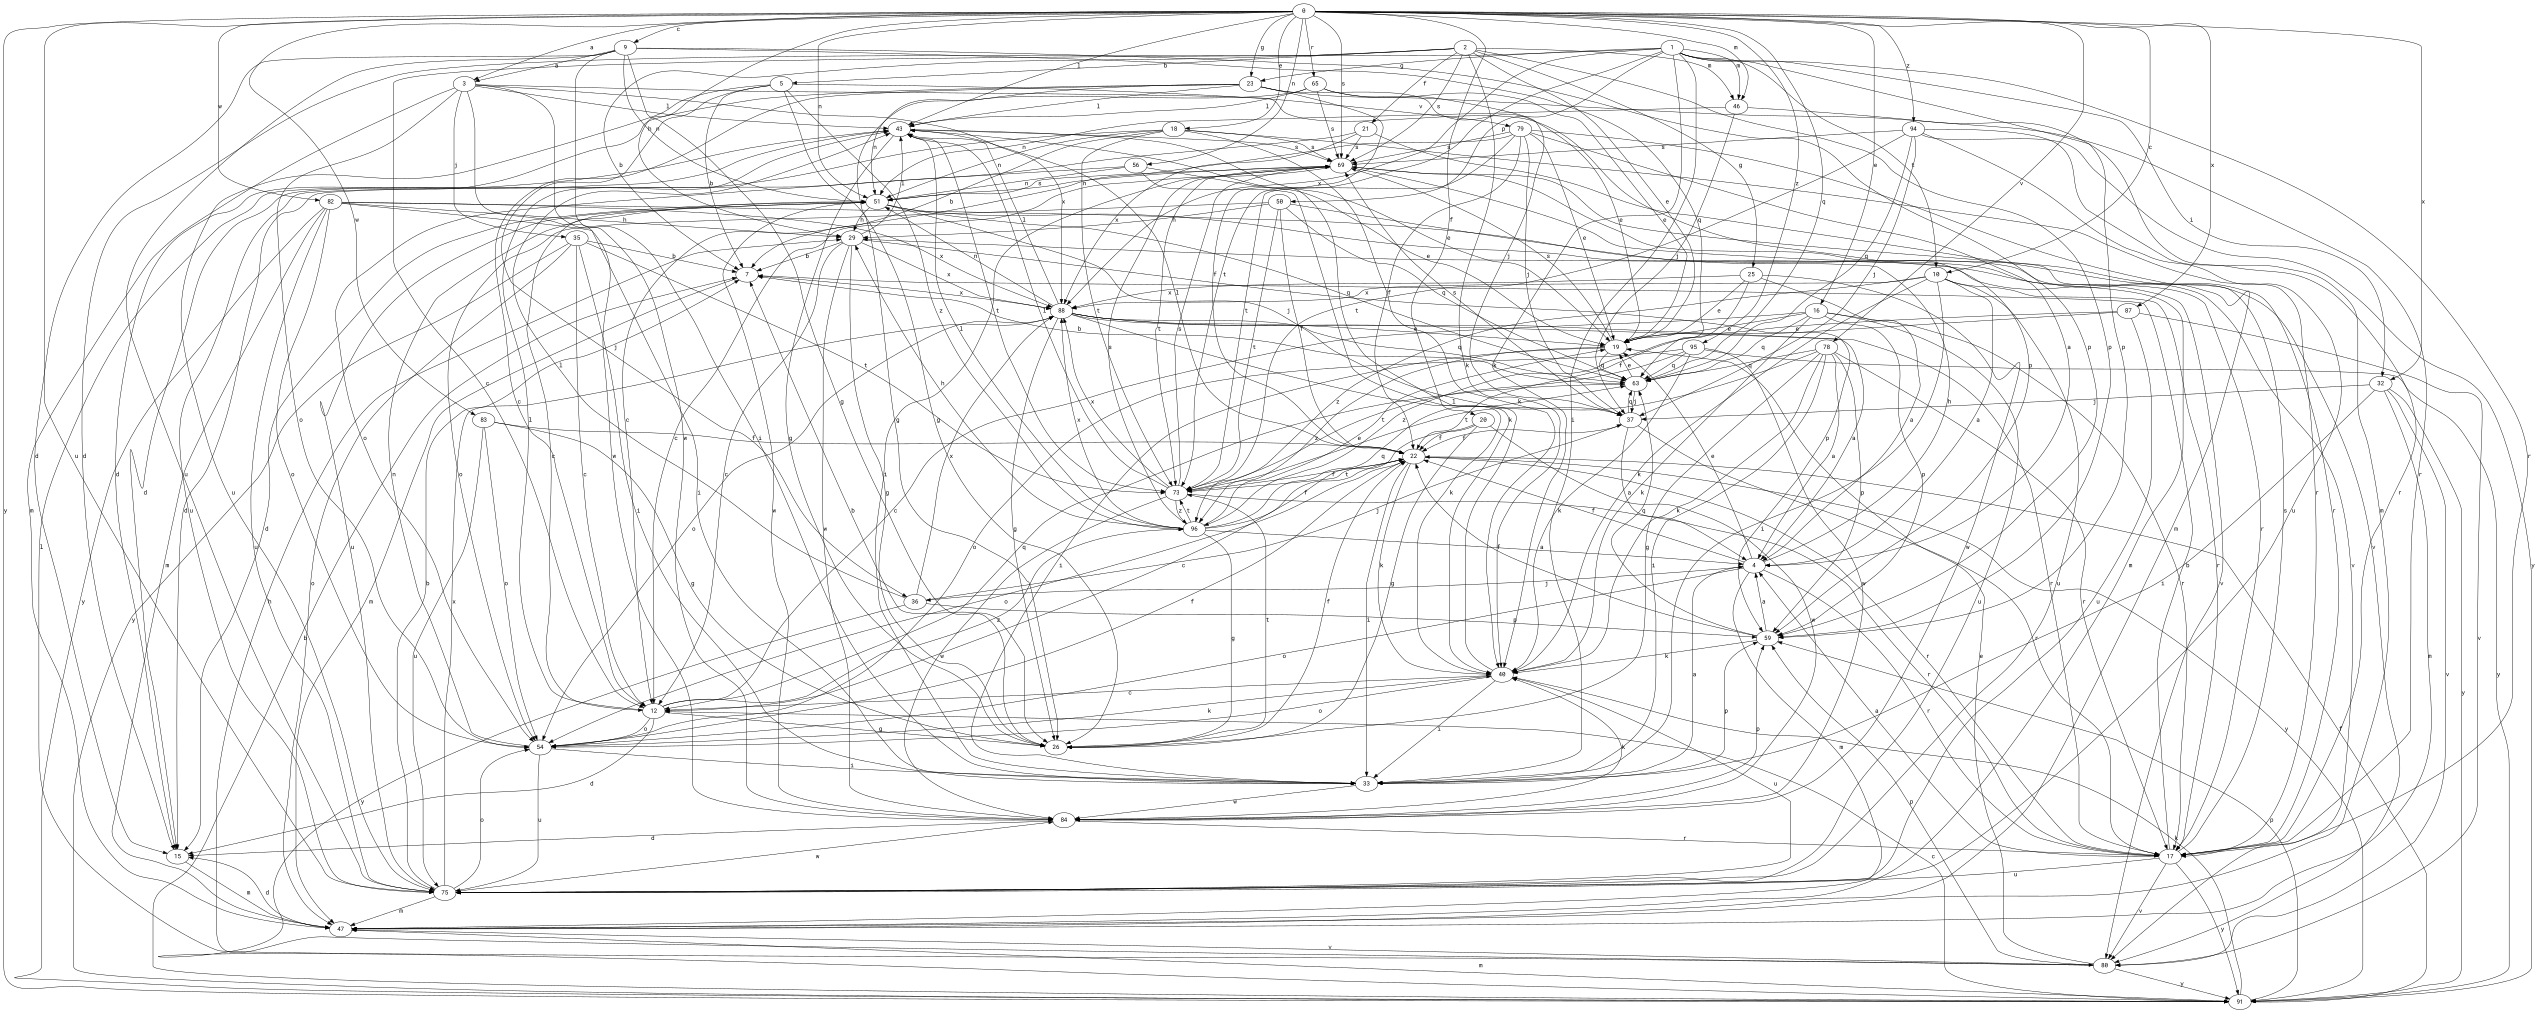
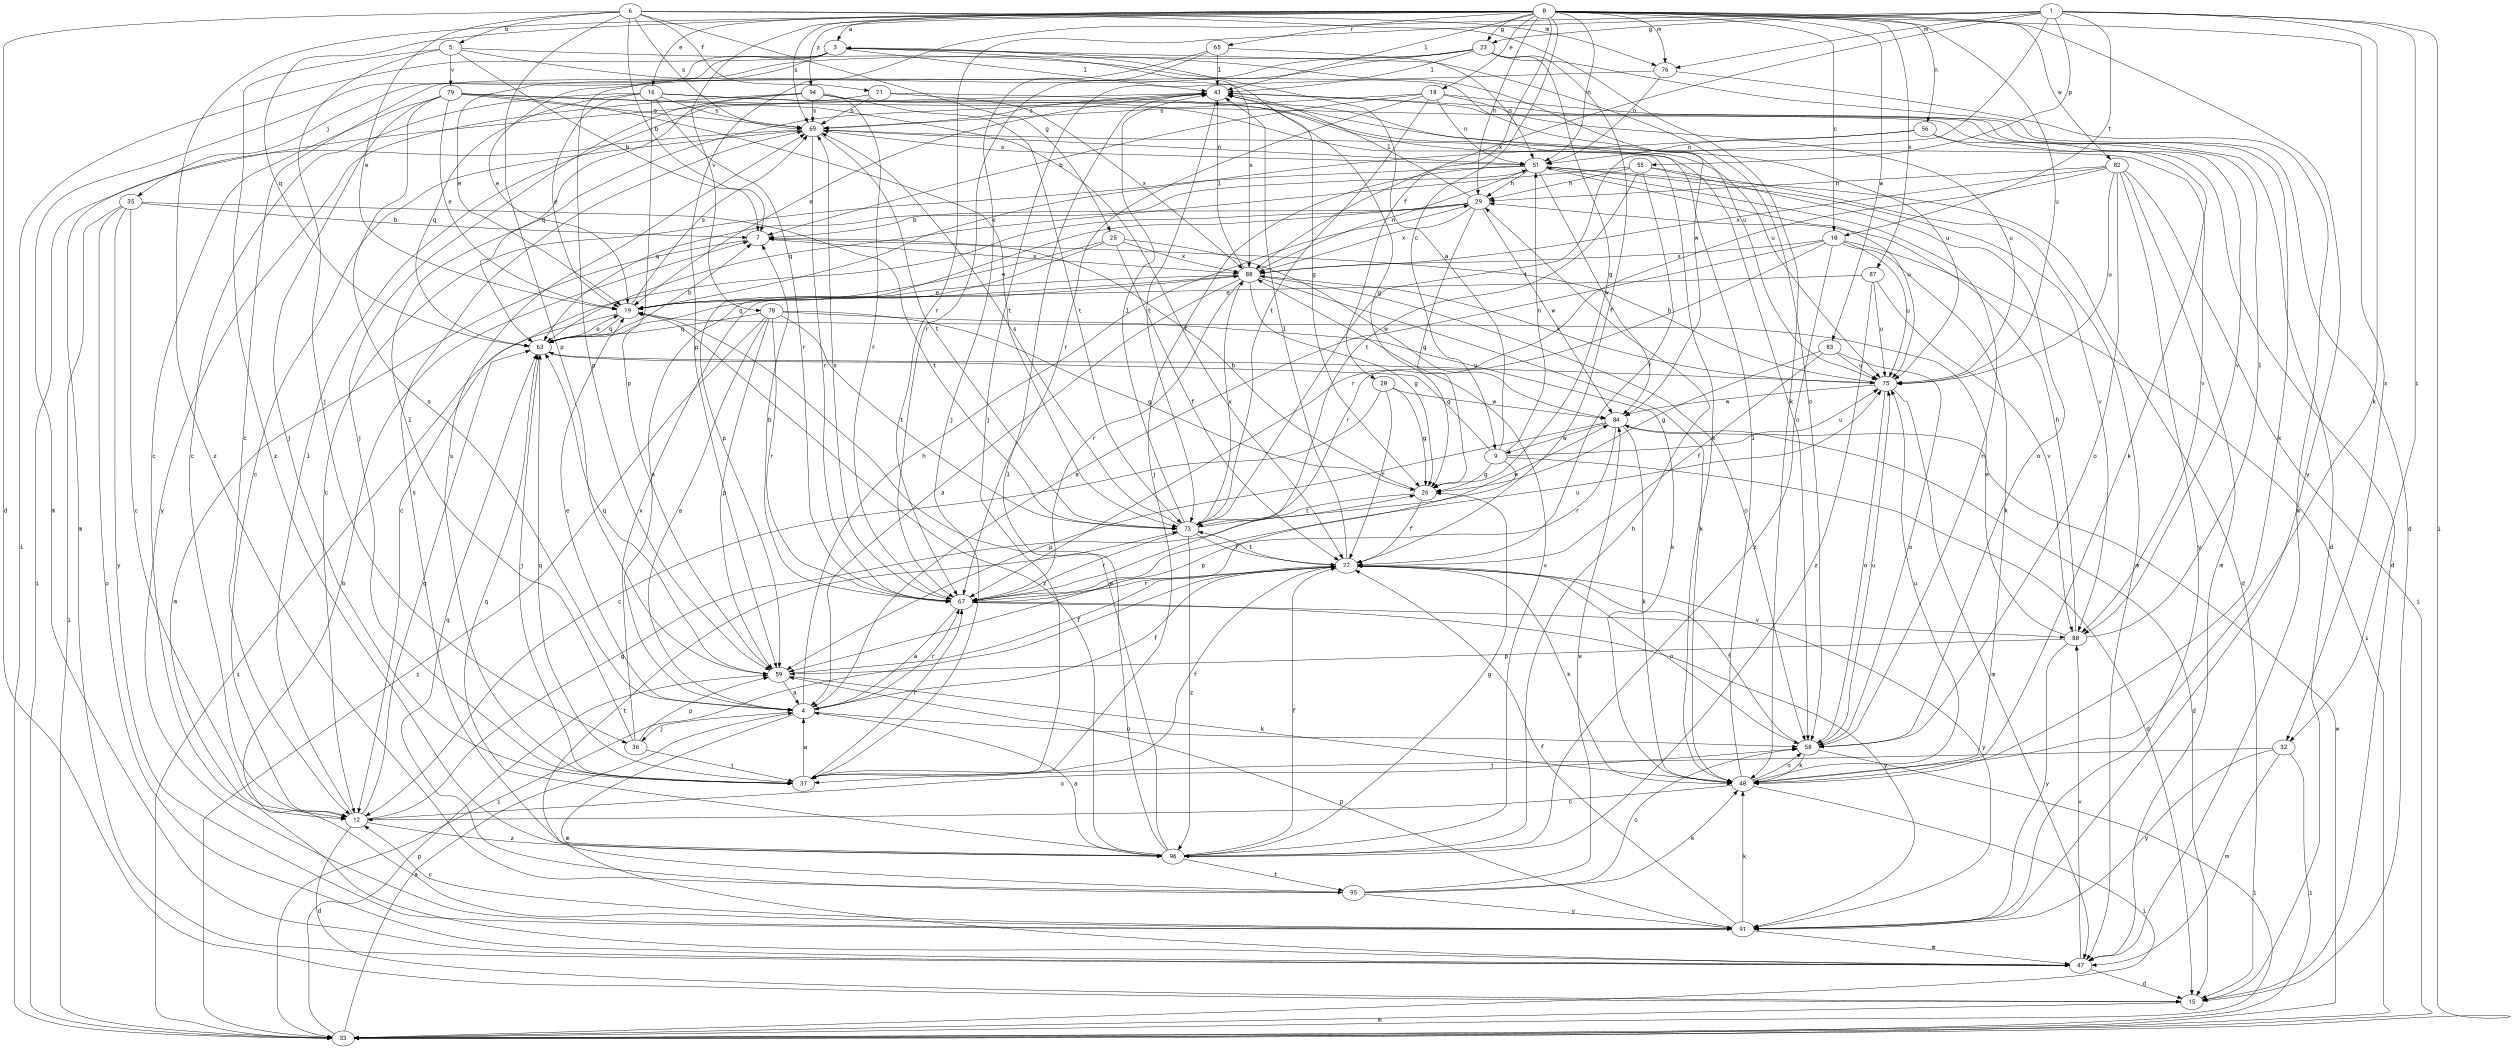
node "2": label "2" -> "6"
edge "1" -> "12": removed, label "c"
node "46": label "46" -> "76"
edge "65" -> "69": now "16" -> "69"
node "50": label "50" -> "55"
edge "63" -> "75": added, label "u"
edge "96" -> "73": now "96" -> "95"
edge "9" -> "84": reversed
node "54": label "54" -> "58"
edge "32" -> "80": removed, label "v"
node "17": label "17" -> "67"
edge "15" -> "47": now "15" -> "33"
edge "36" -> "91": removed, label "y"
